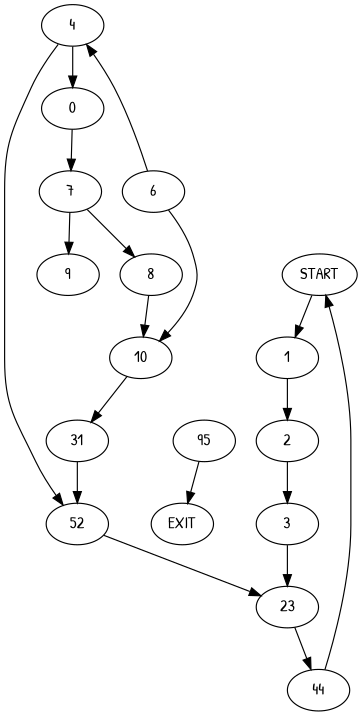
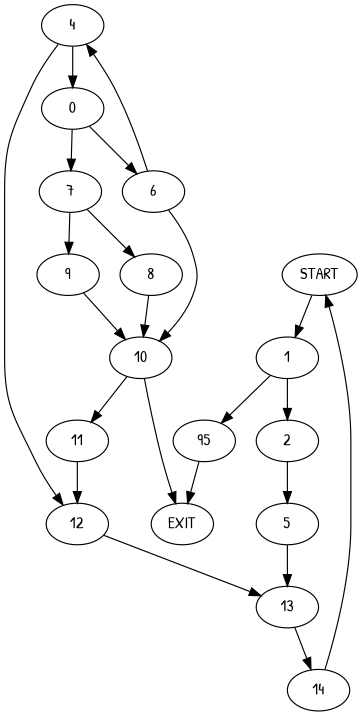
edge "0" -> "6": added
edge "9" -> "10": added
edge "1" -> "95": added
edge "10" -> "EXIT": added
node "31": label "31" -> "11"
node "52": label "52" -> "12"
node "3": label "3" -> "5"
node "23": label "23" -> "13"
node "44": label "44" -> "14"
